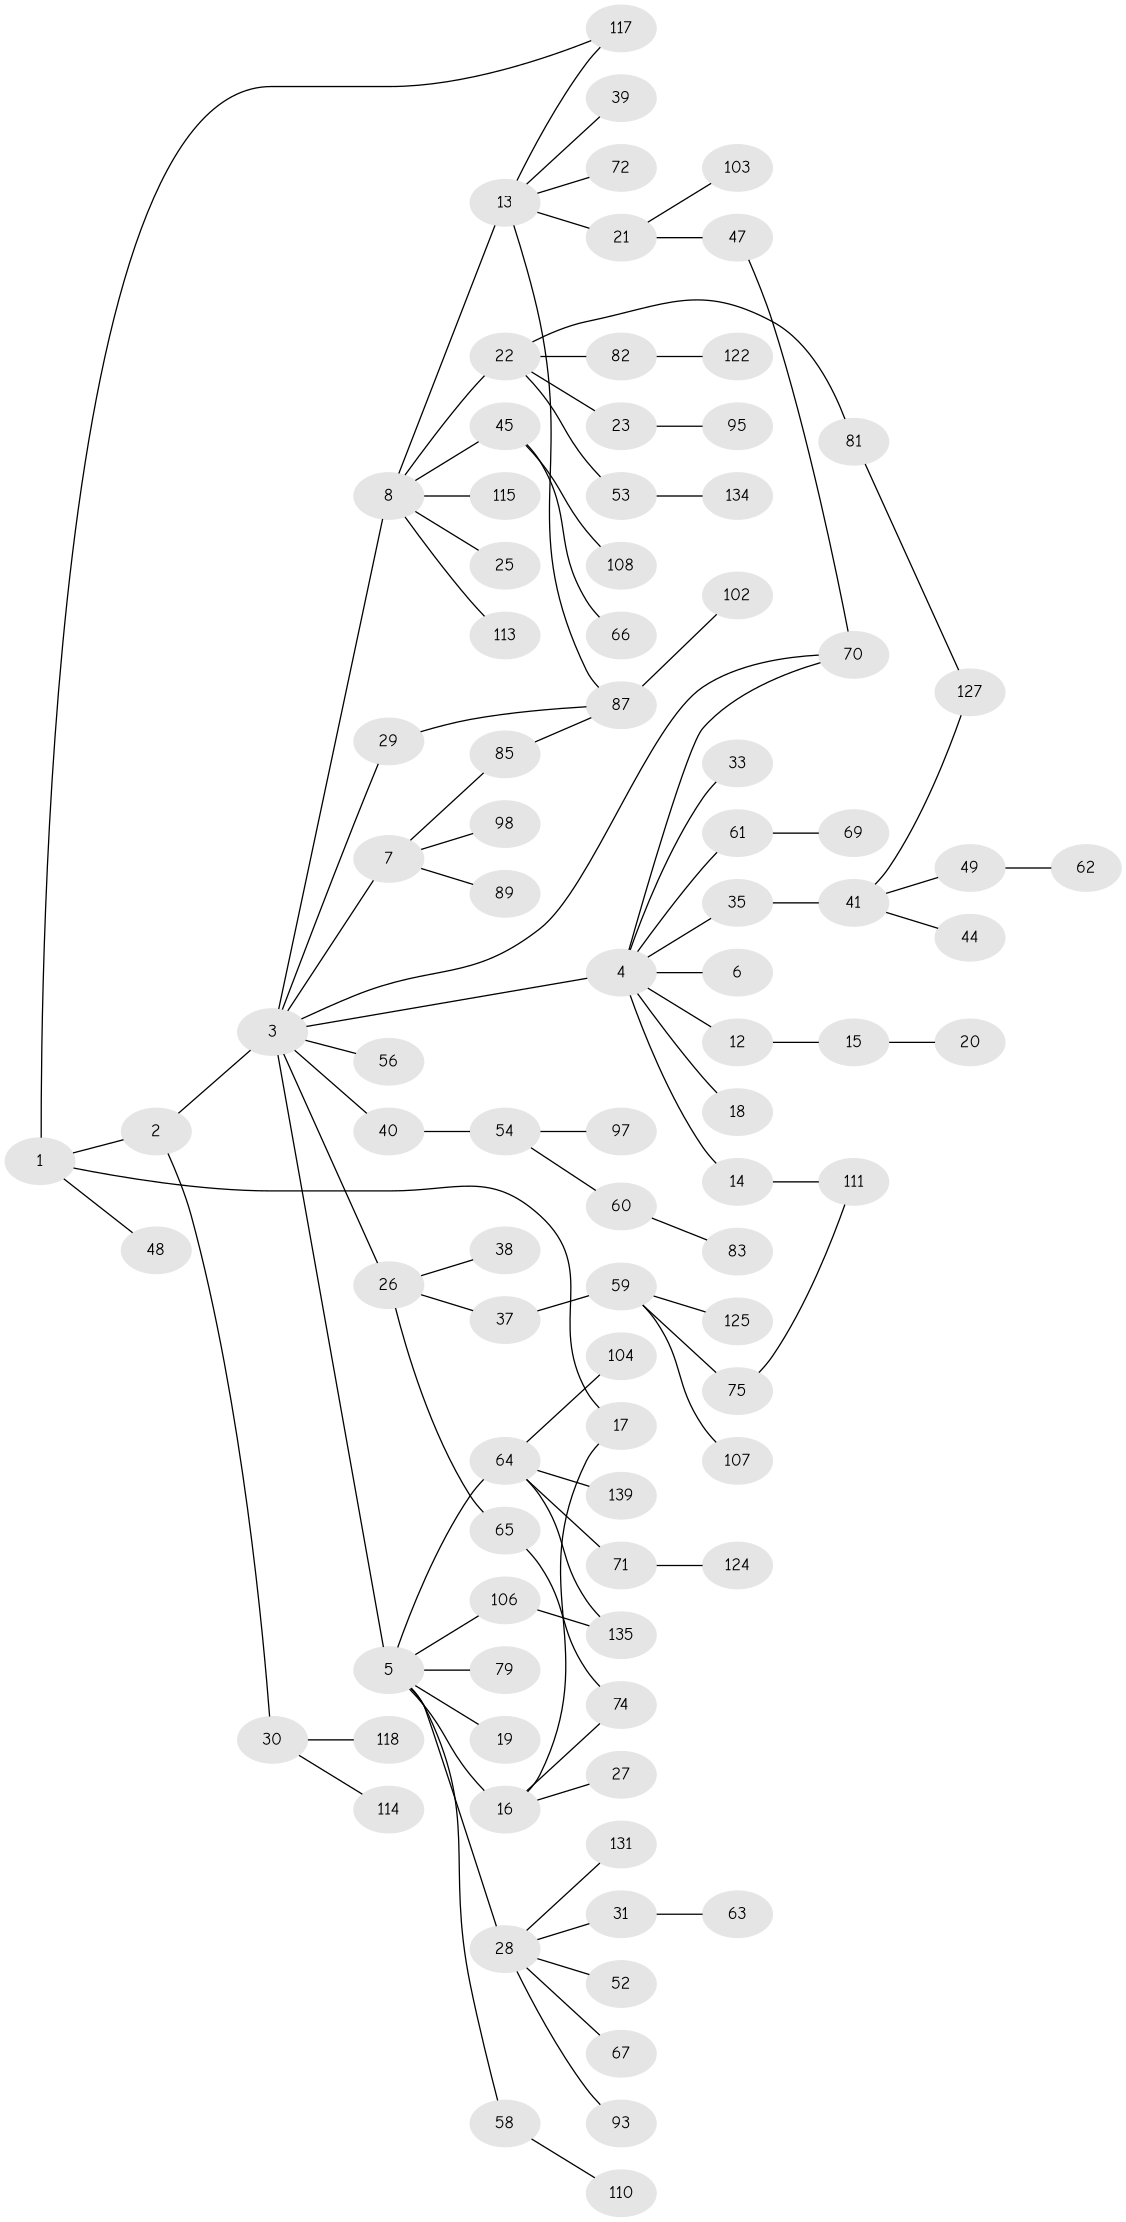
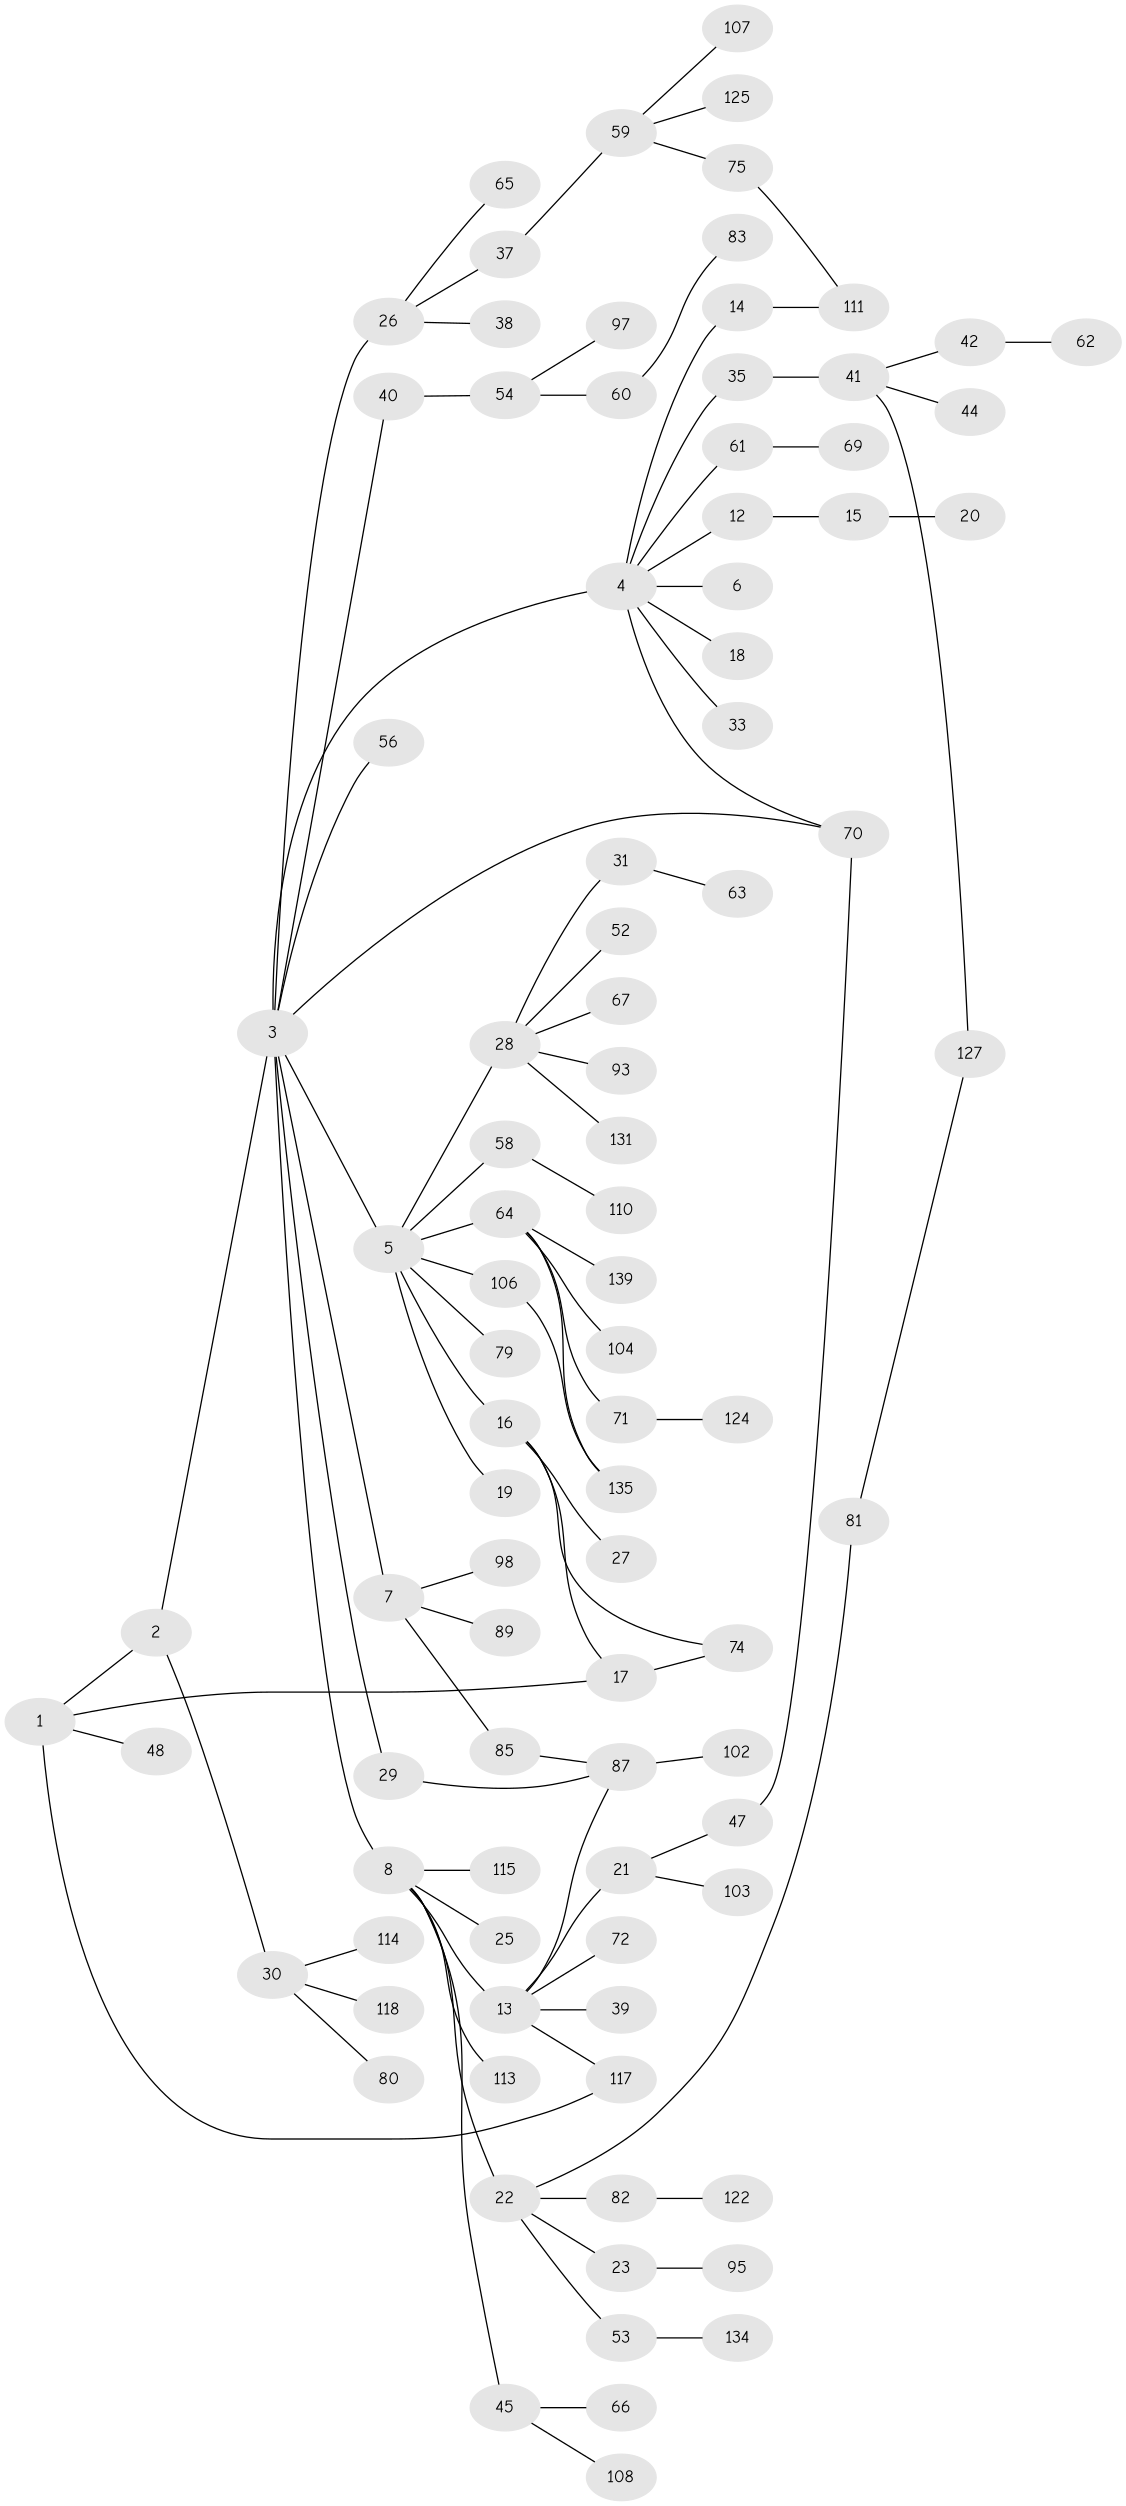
node "49": label "49" -> "42"
edge "65" -- "74": now "17" -- "74"
node "80": added
